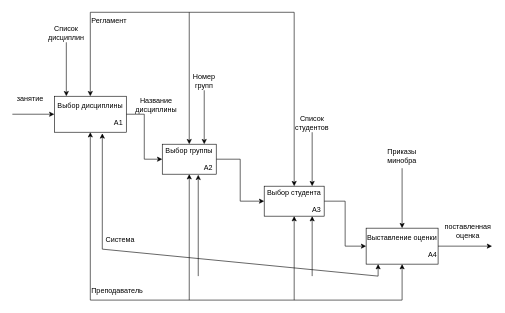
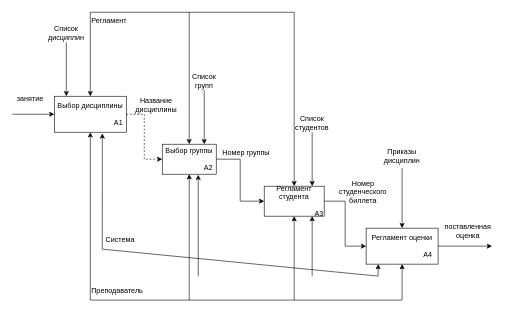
node "Номер групп": label "Номер групп" -> "Список групп"
edge "Выбор дисциплины A1" -> "Выбор группы A2": style solid -> dashed
node "Номер группы": added
node "Приказы минобра": label "Приказы минобра" -> "Приказы дисциплин"
node "Номер студенческого биллета": added
node "Выбор студента A3": label "Выбор студента A3" -> "Регламент студента A3"
node "Выставление оценки A4": label "Выставление оценки A4" -> "Регламент оценки A4"
